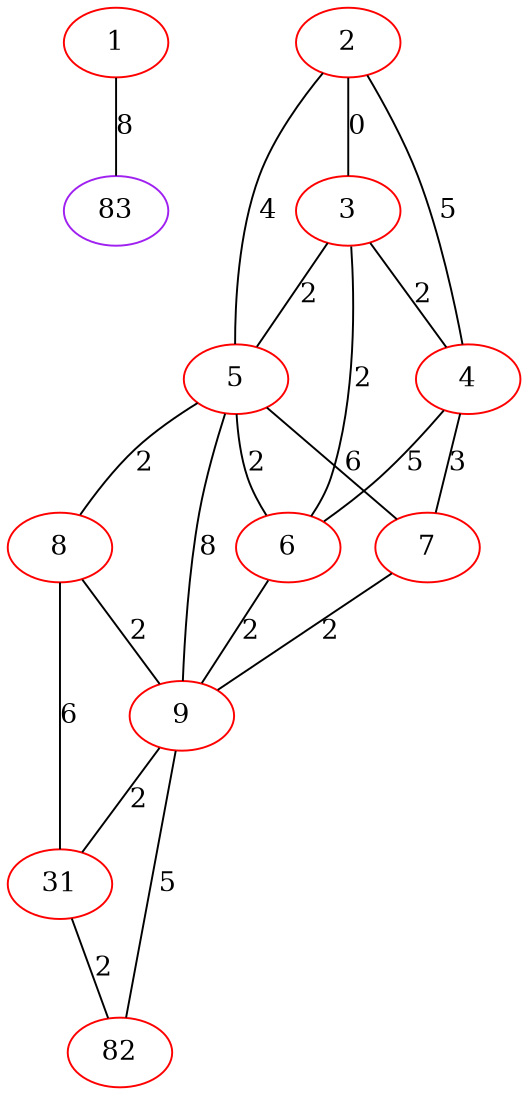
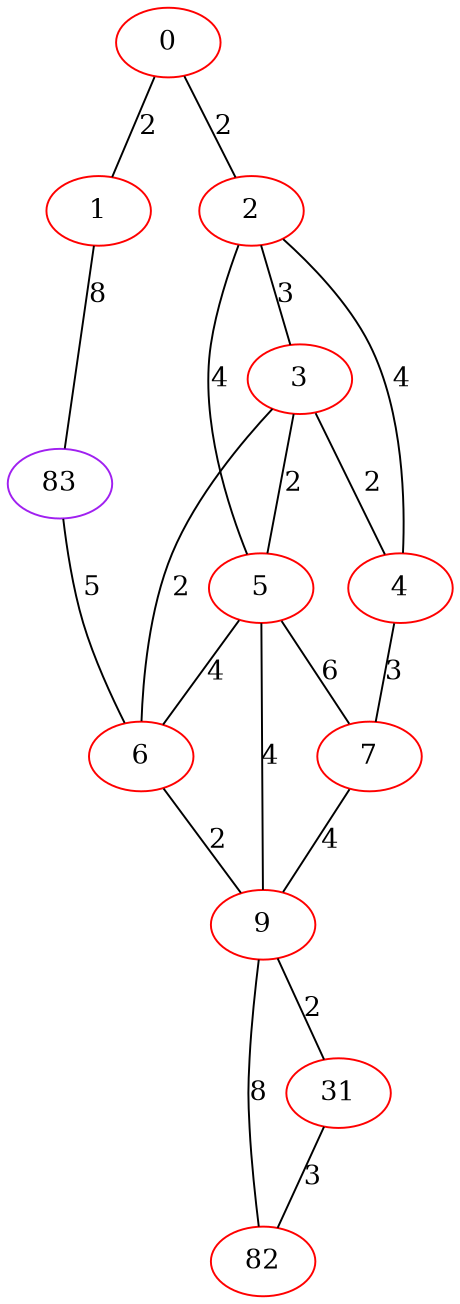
node "0": added
edge "2" -- "3": label "0" -> "3"
edge "2" -- "4": label "5" -> "4"
edge "5" -- "6": label "2" -> "4"
edge "4" -- "6": now "83" -- "6"
node "8": removed
edge "5" -- "9": label "8" -> "4"
edge "7" -- "9": label "2" -> "4"
edge "9" -- "82": label "5" -> "8"
edge "31" -- "82": label "2" -> "3"
